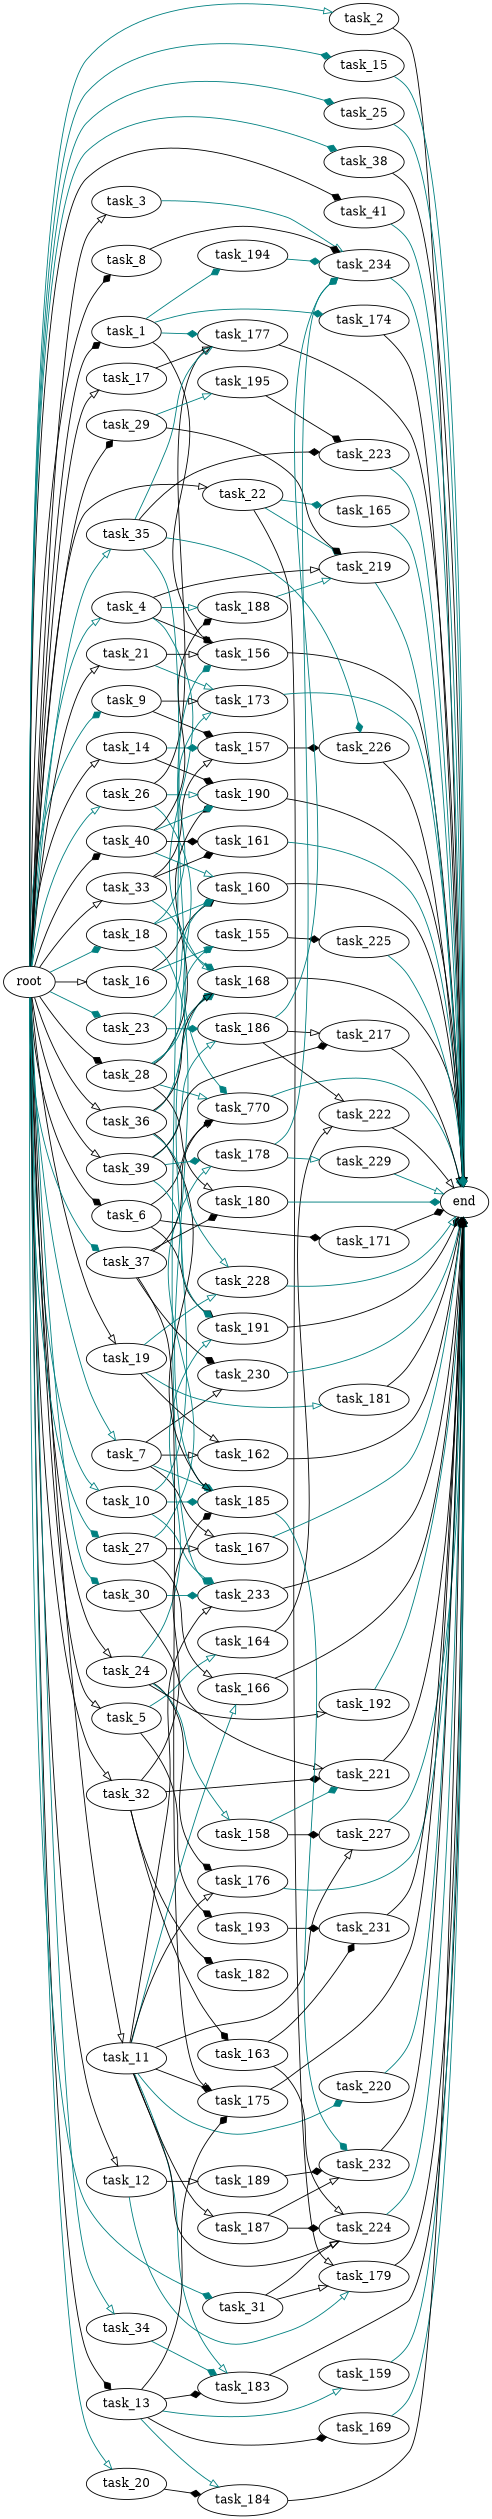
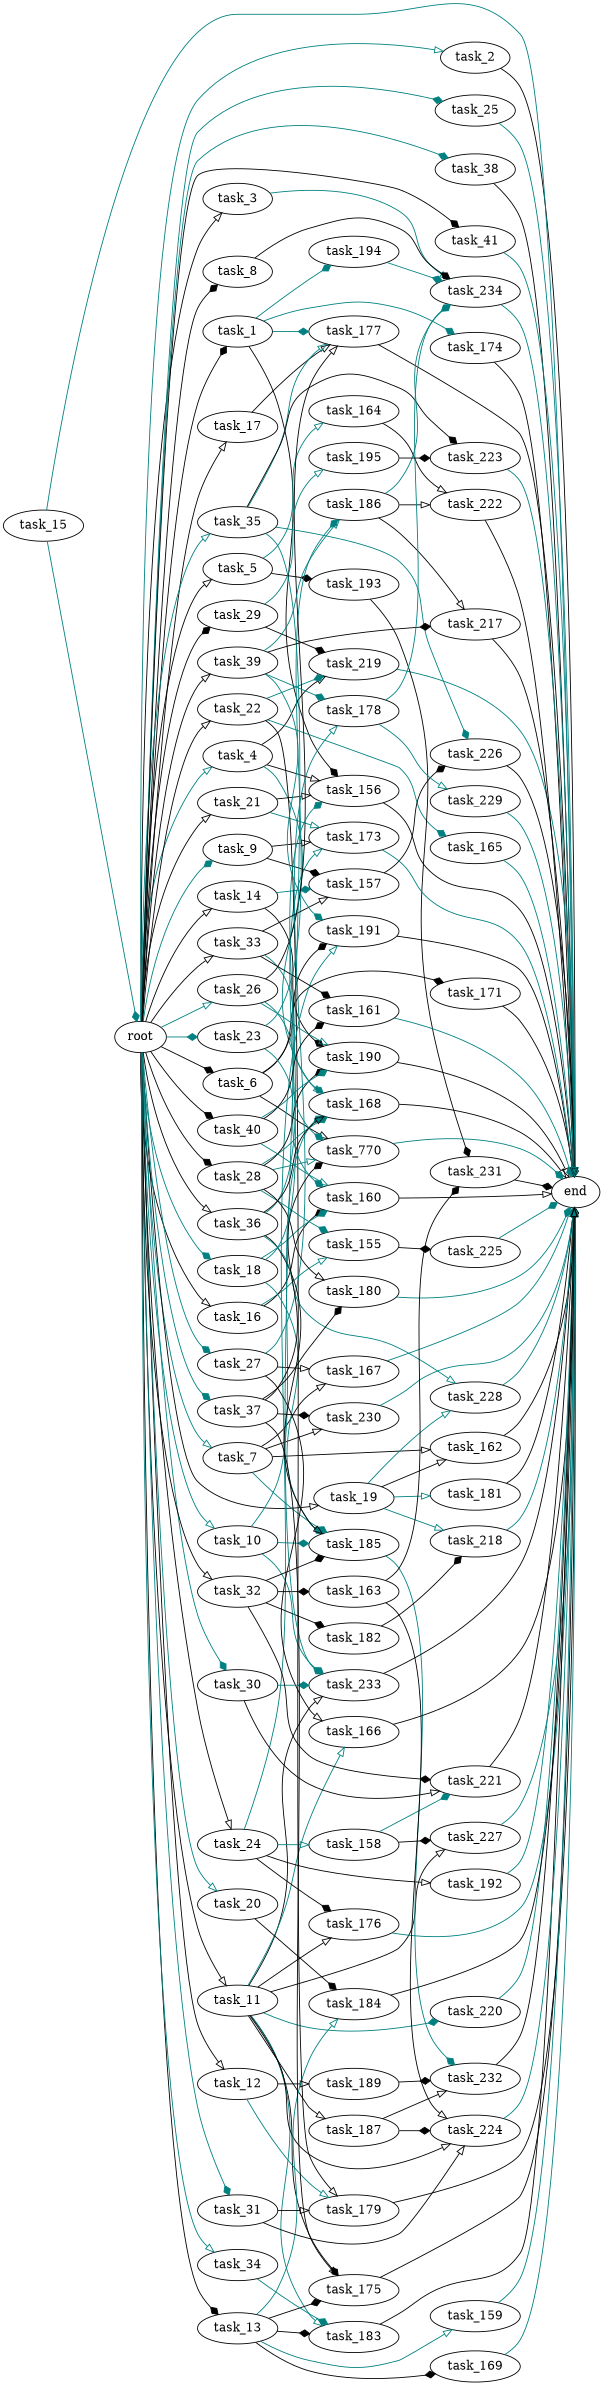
edge "root" -> "task_15": reversed
node "task_188": removed
node "task_218": added
